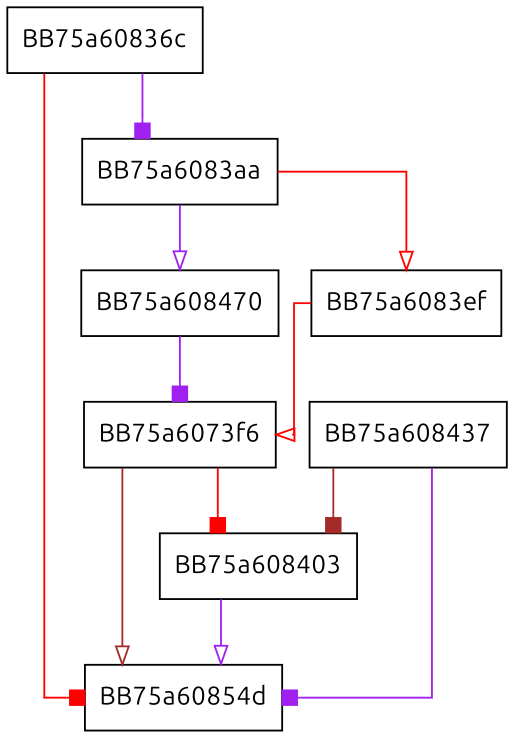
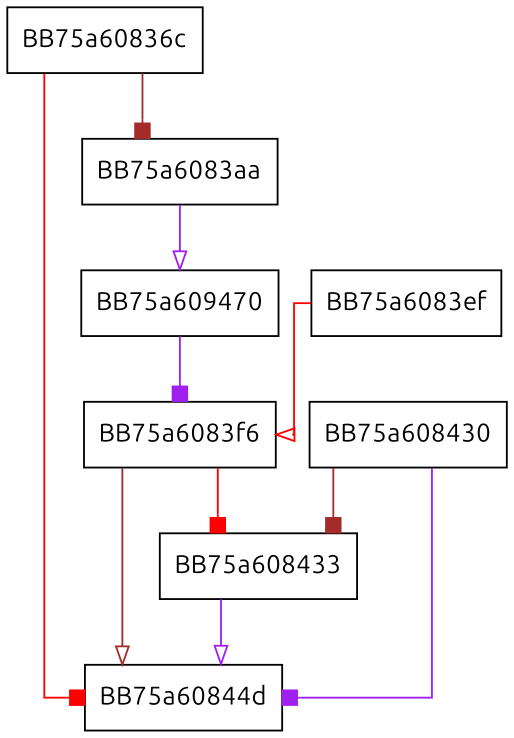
edge "BB75a60836c" -> "BB75a6083aa": color purple -> brown
edge "BB75a6083aa" -> "BB75a6083ef": removed
node "BB75a608470": label "BB75a608470" -> "BB75a609470"
node "BB75a6073f6": label "BB75a6073f6" -> "BB75a6083f6"
node "BB75a608437": label "BB75a608437" -> "BB75a608430"
node "BB75a608403": label "BB75a608403" -> "BB75a608433"
node "BB75a60854d": label "BB75a60854d" -> "BB75a60844d"
